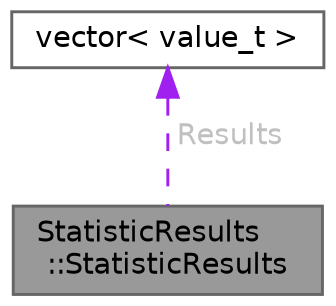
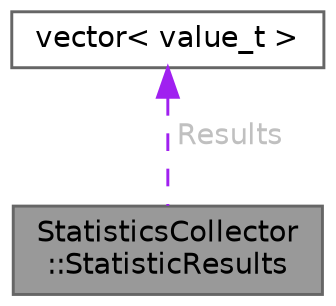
node "StatisticResults ::StatisticResults": label "StatisticResults ::StatisticResults" -> "StatisticsCollector ::StatisticResults"
